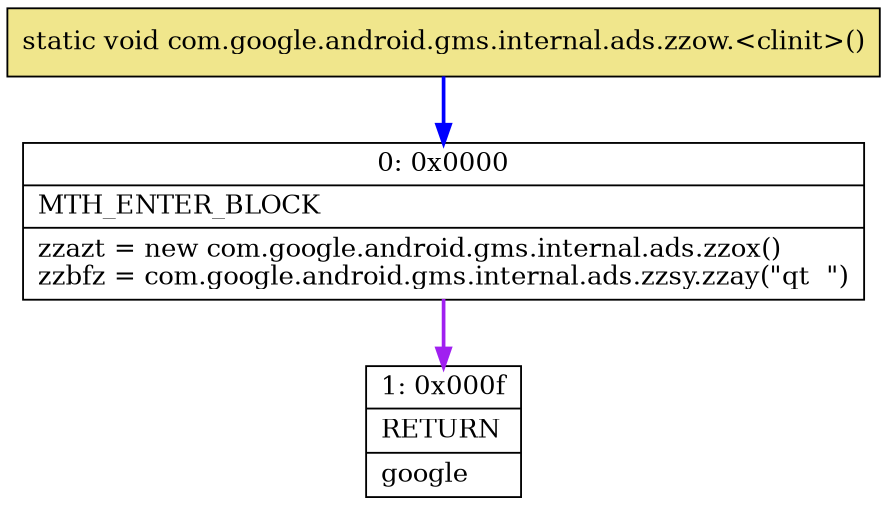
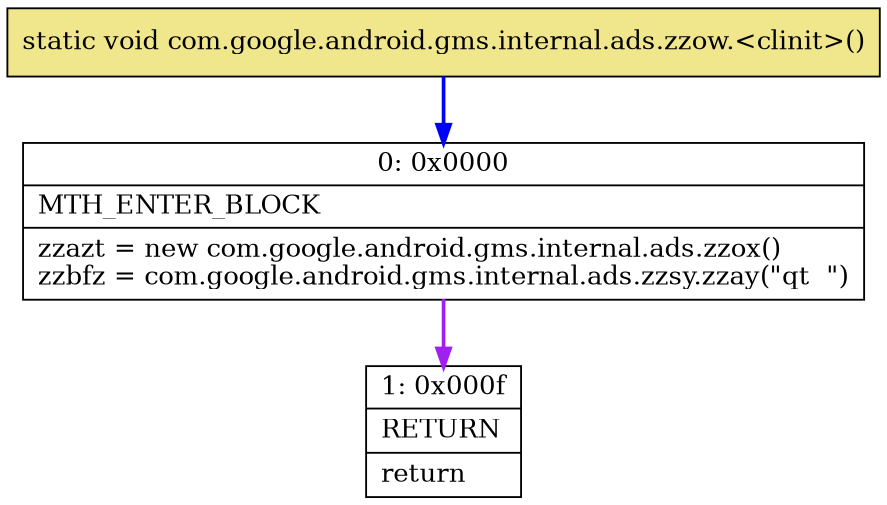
node "1: 0x000f": text "google" -> "return"
